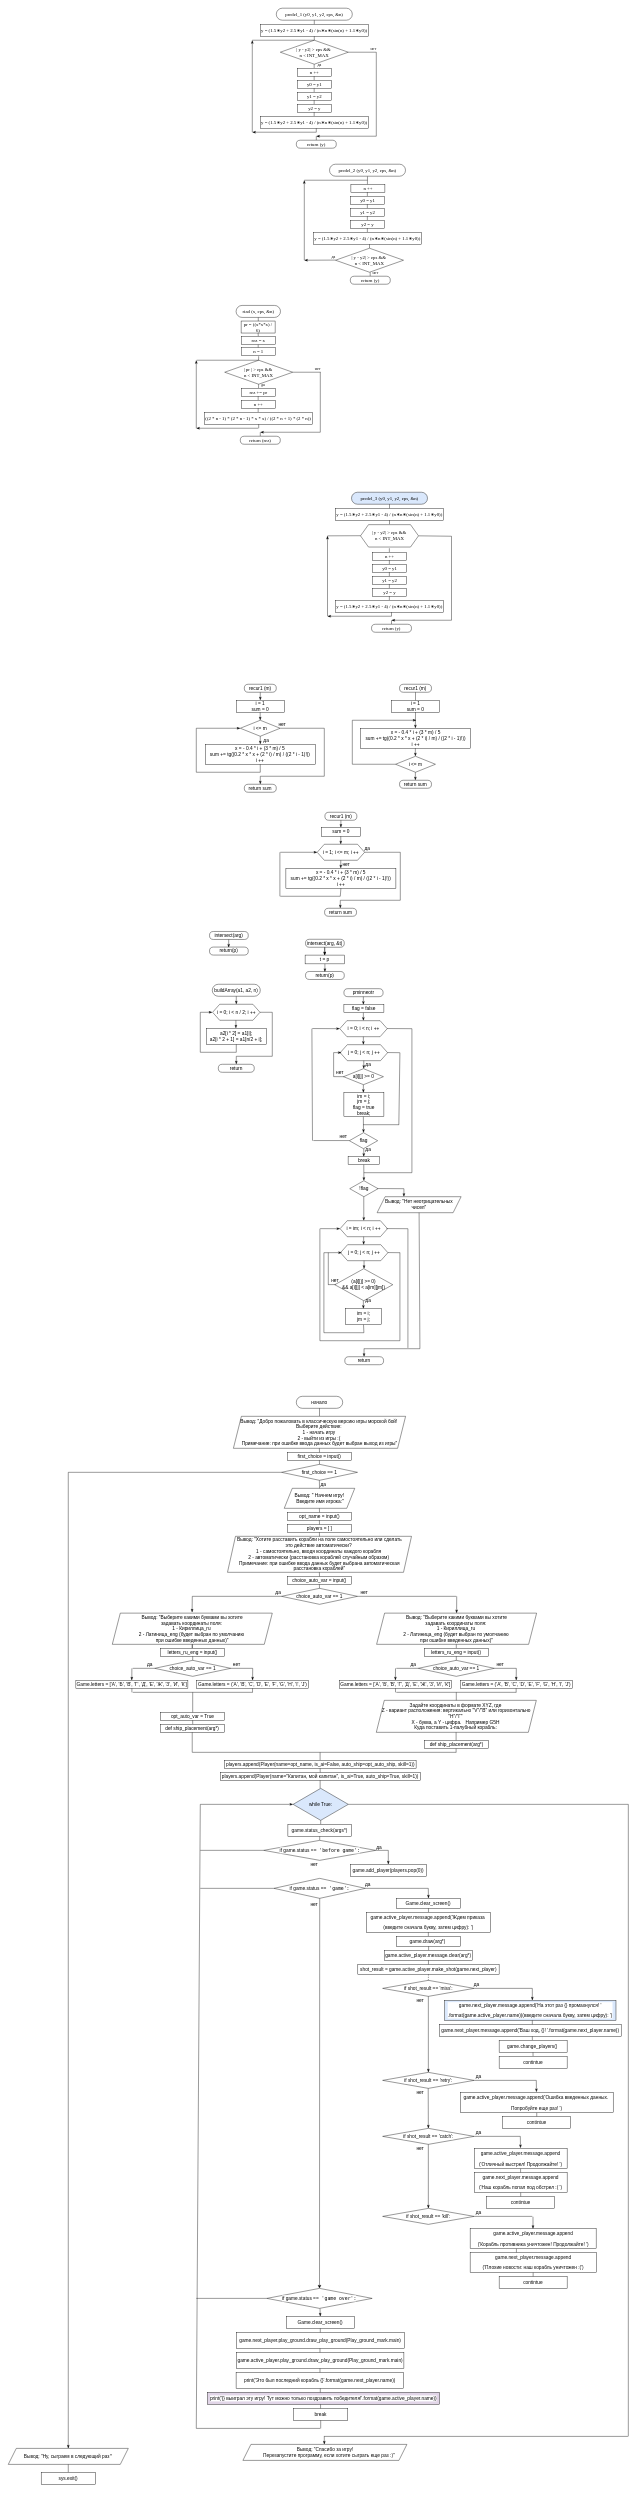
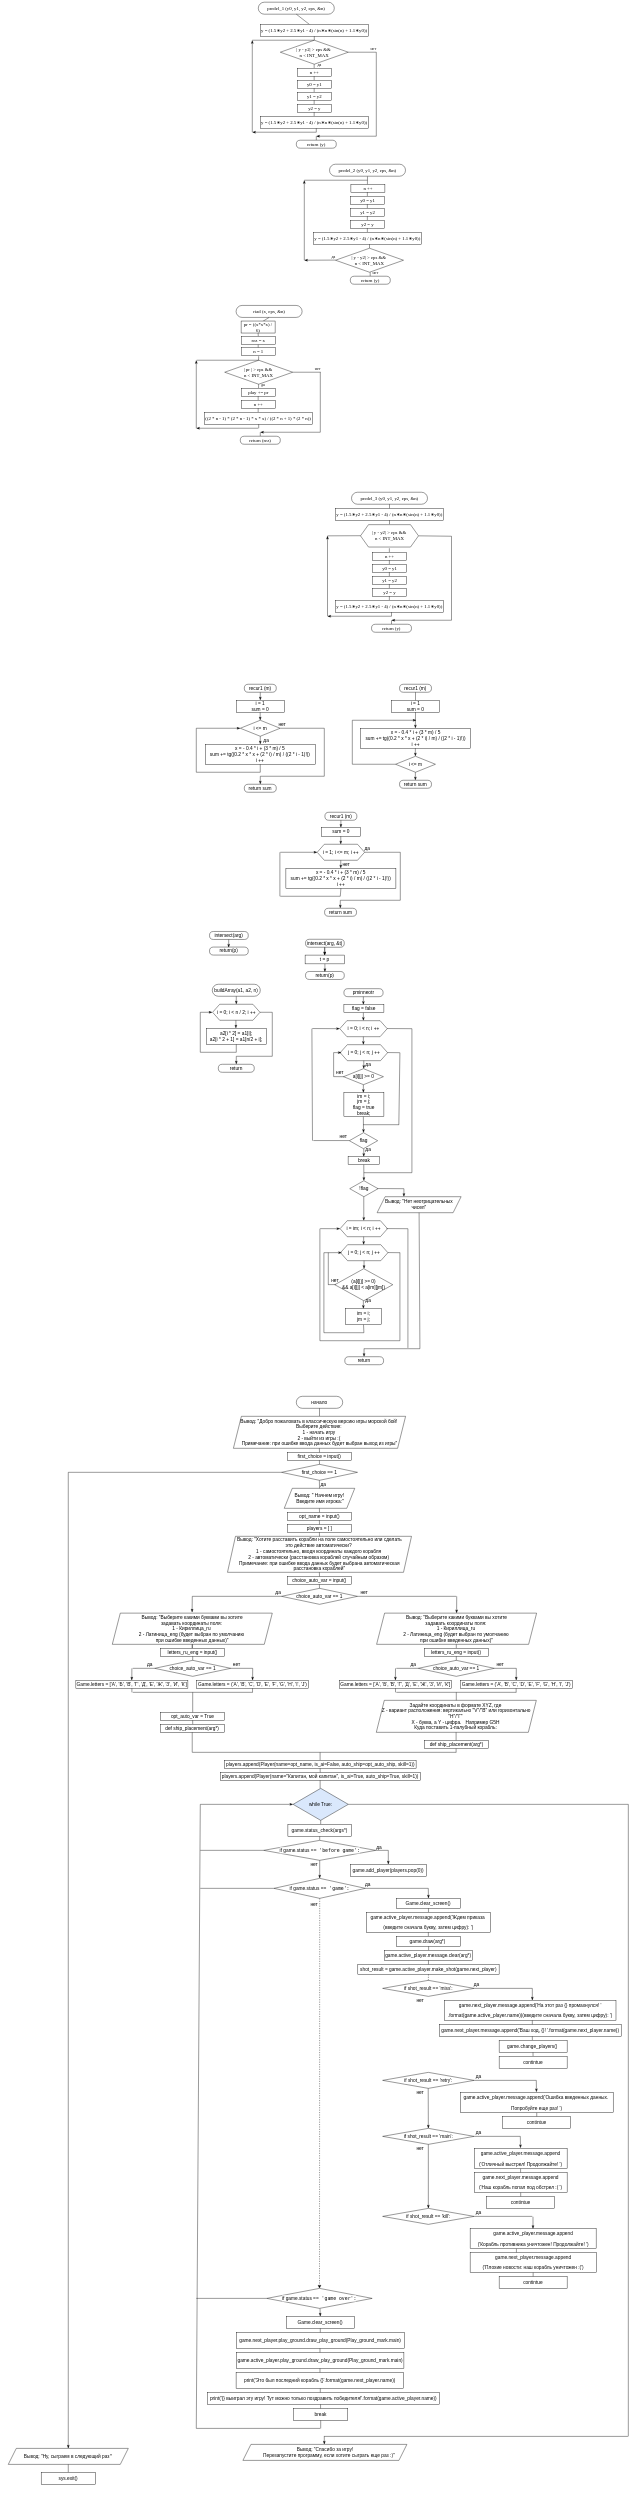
node "predel_1 (y0, y1, y2, eps, &n)": moved (314, 14) -> (296, 8)
node "riad (x, eps, &n)": size 44x12 -> 66x12
node "rez += pr": label "rez += pr" -> "play += pr"
node "predel_3 (y0, y1, y2, eps, &n)": fillcolor #dae8fc -> #ffffff
edge "if game.status == 'before game':" -> "if game.status == 'game':": added
node "game.next_player.message.append('На этот раз {} промахнулся! '.format(game.active_player.name))(введите сначала букву, затем цифру): ')": fillcolor #dae8fc -> #ffffff
edge "if shot_result == 'miss':" -> "if shot_result == 'retry':": removed
edge "if game.status == 'game':" -> "if game.status == 'game over':": style solid -> dashed
node "if shot_result == 'catch':": label "if shot_result == 'catch':" -> "if shot_result == 'main':"
node "print('{} выиграл эту игру! Тут можно только поздравить победителя!'.format(game.active_player.name))": fillcolor #e1d5e7 -> #ffffff
